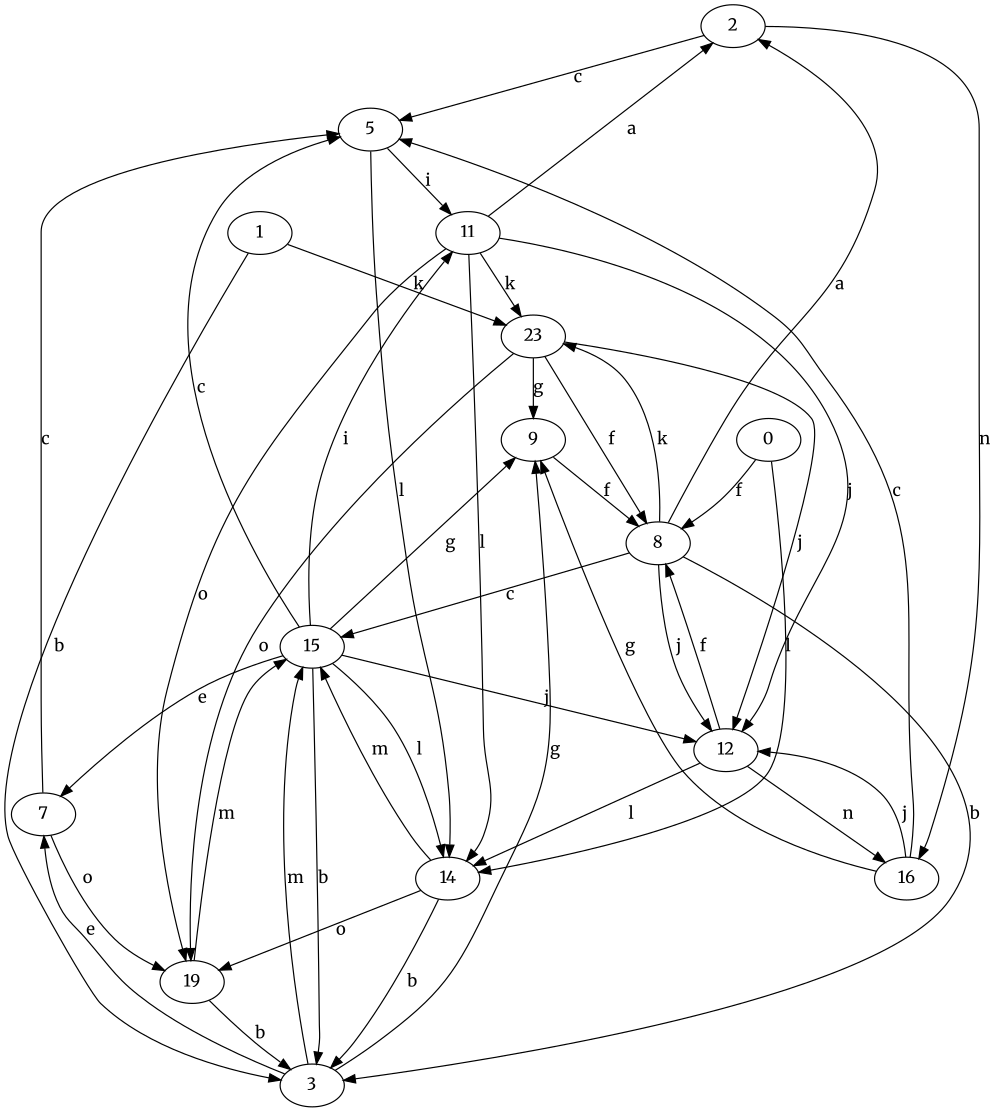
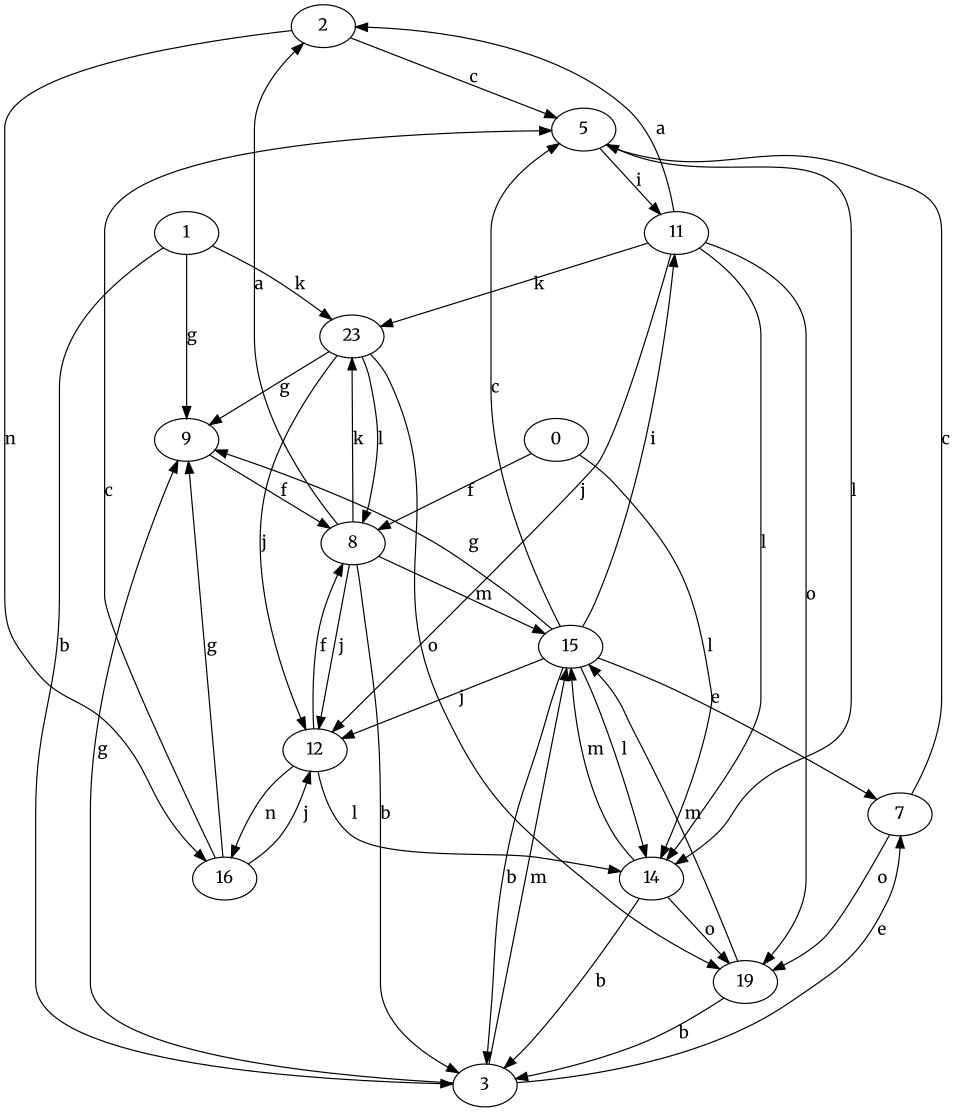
edge "1" -> "9": added, label "g"
edge "23" -> "8": label "f" -> "l"
edge "8" -> "15": label "c" -> "m"
